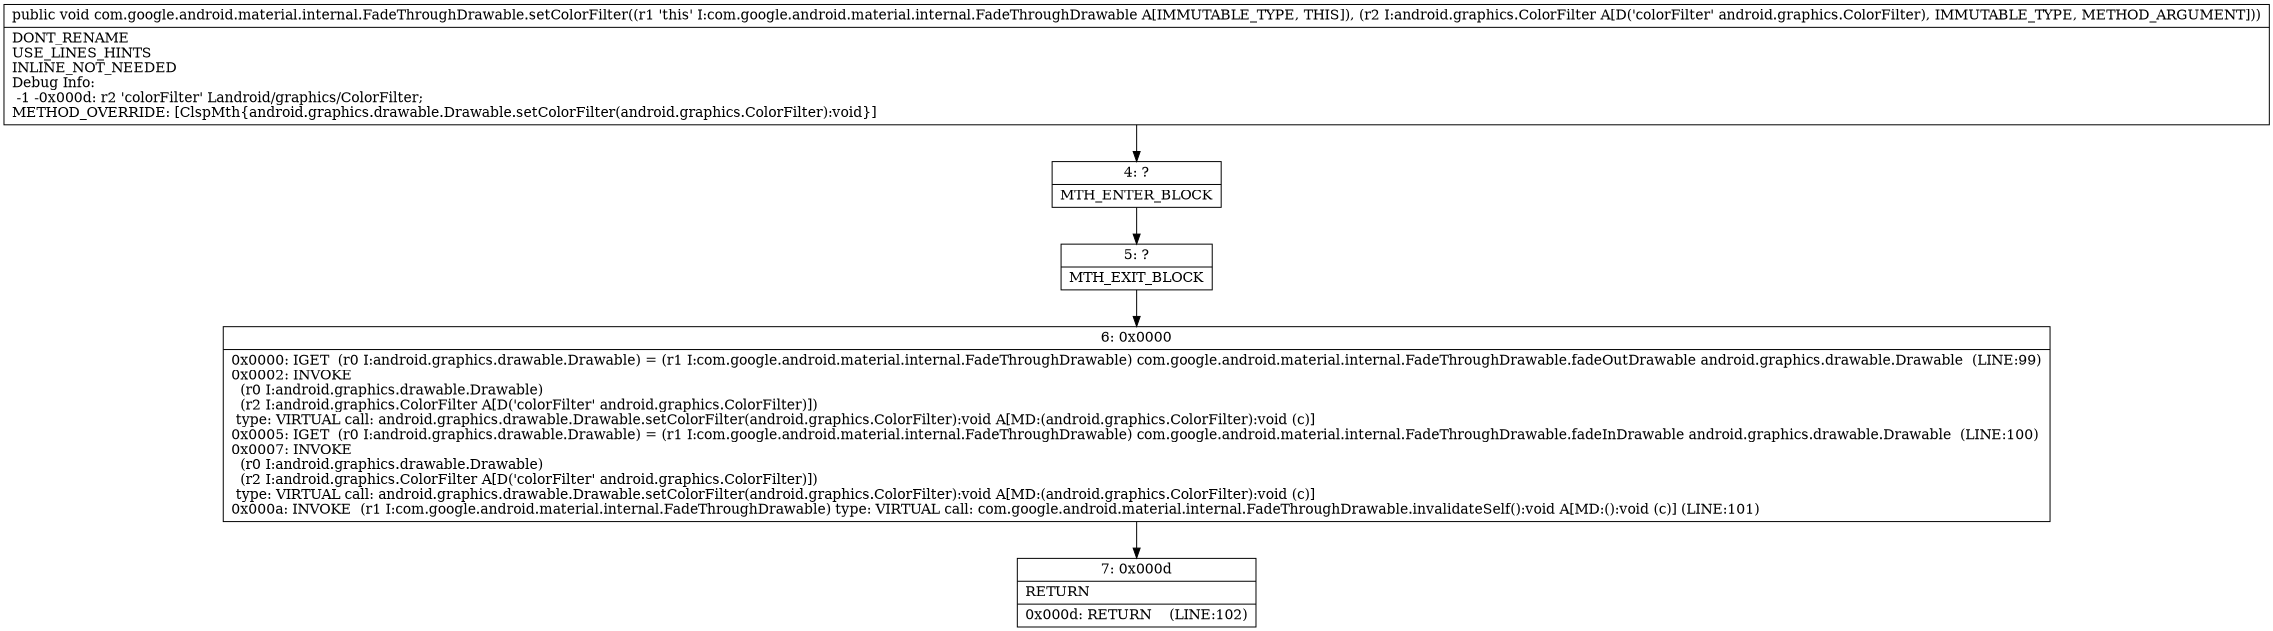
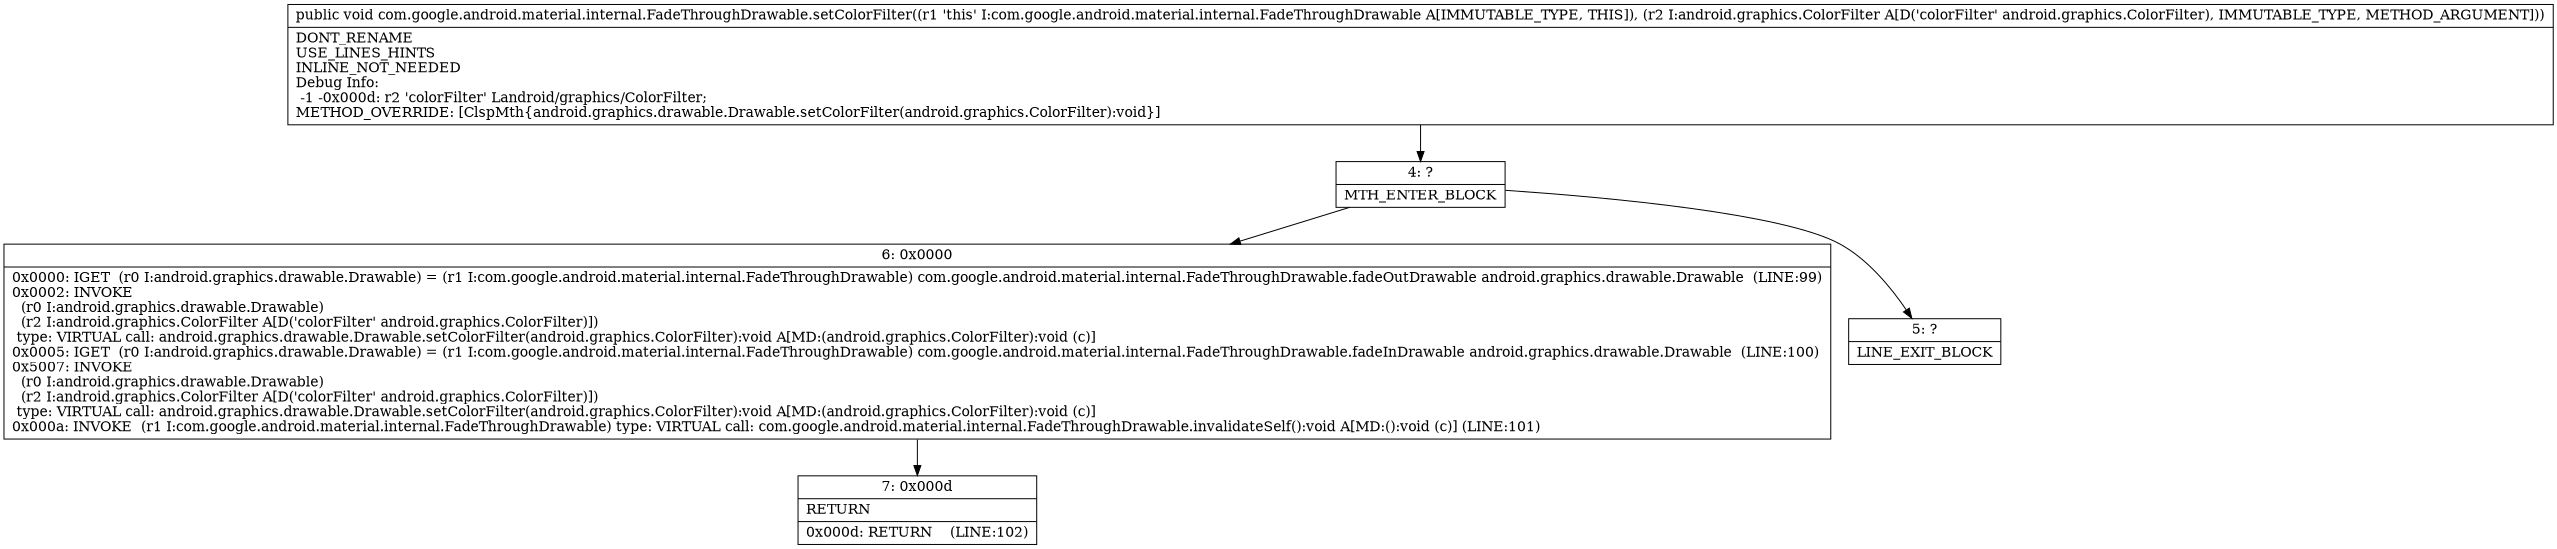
node "5: ?": text "MTH_EXIT_BLOCK" -> "LINE_EXIT_BLOCK"
edge "5: ?" -> "6: 0x0000": now "4: ?" -> "6: 0x0000"
node "6: 0x0000": text "0x0007: INVOKE" -> "0x5007: INVOKE"
